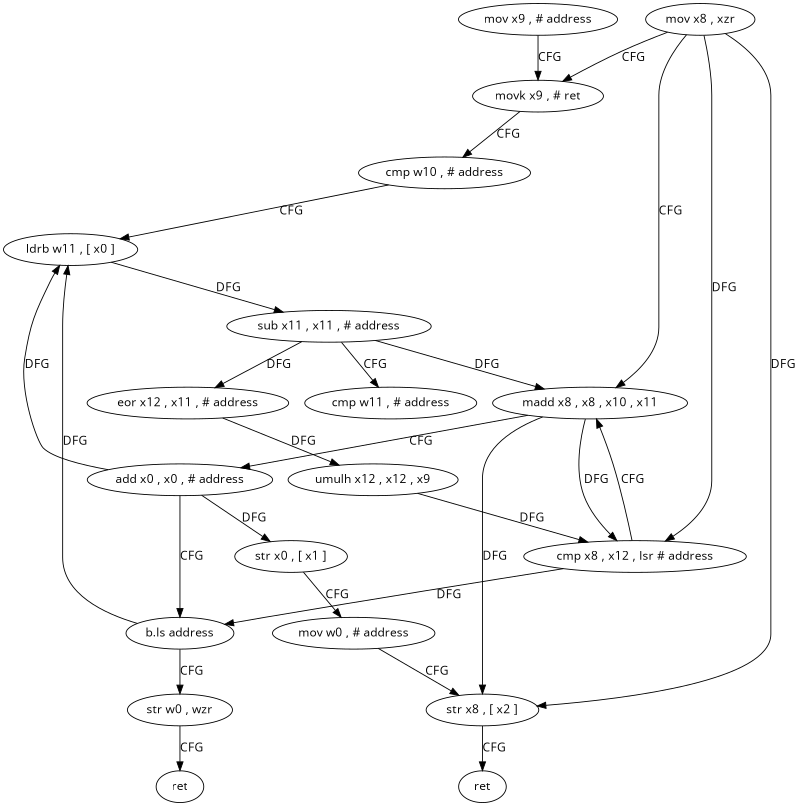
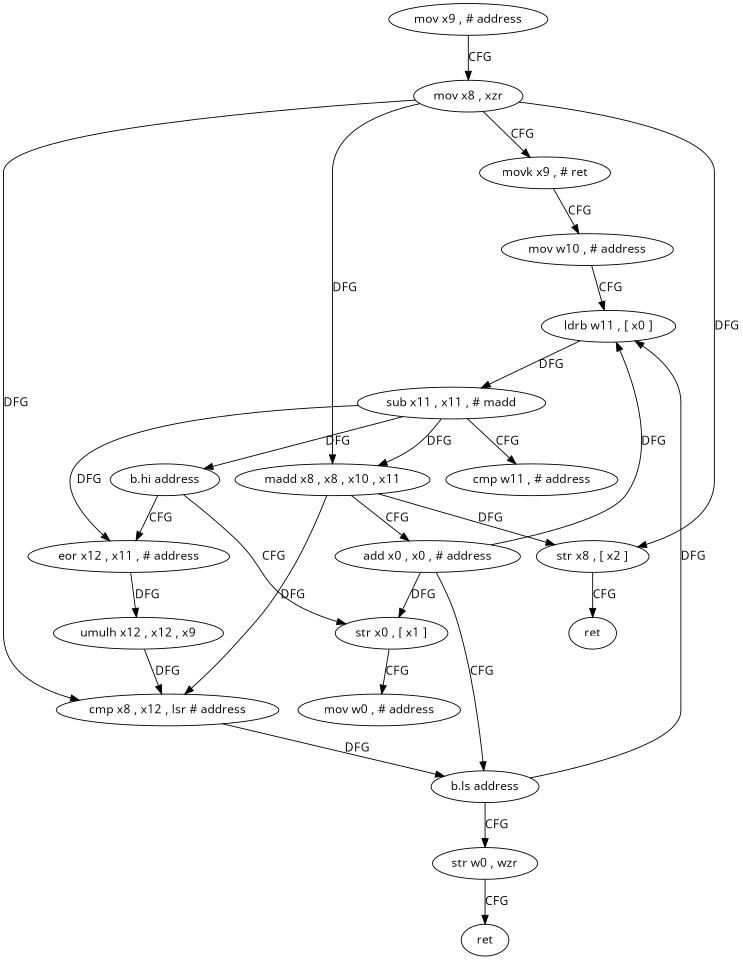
edge "mov x9 , # address" -> "movk x9 , # ret": now "mov x9 , # address" -> "mov x8 , xzr"
node "cmp w10 , # address": label "cmp w10 , # address" -> "mov w10 , # address"
edge "mov x8 , xzr" -> "madd x8 , x8 , x10 , x11": label "CFG" -> "DFG"
node "sub x11 , x11 , # address": label "sub x11 , x11 , # address" -> "sub x11 , x11 , # madd"
node "b.hi address": added
edge "cmp x8 , x12 , lsr # address" -> "madd x8 , x8 , x10 , x11": removed, label "CFG"
edge "mov w0 , # address" -> "str x8 , [ x2 ]": removed, label "CFG"
